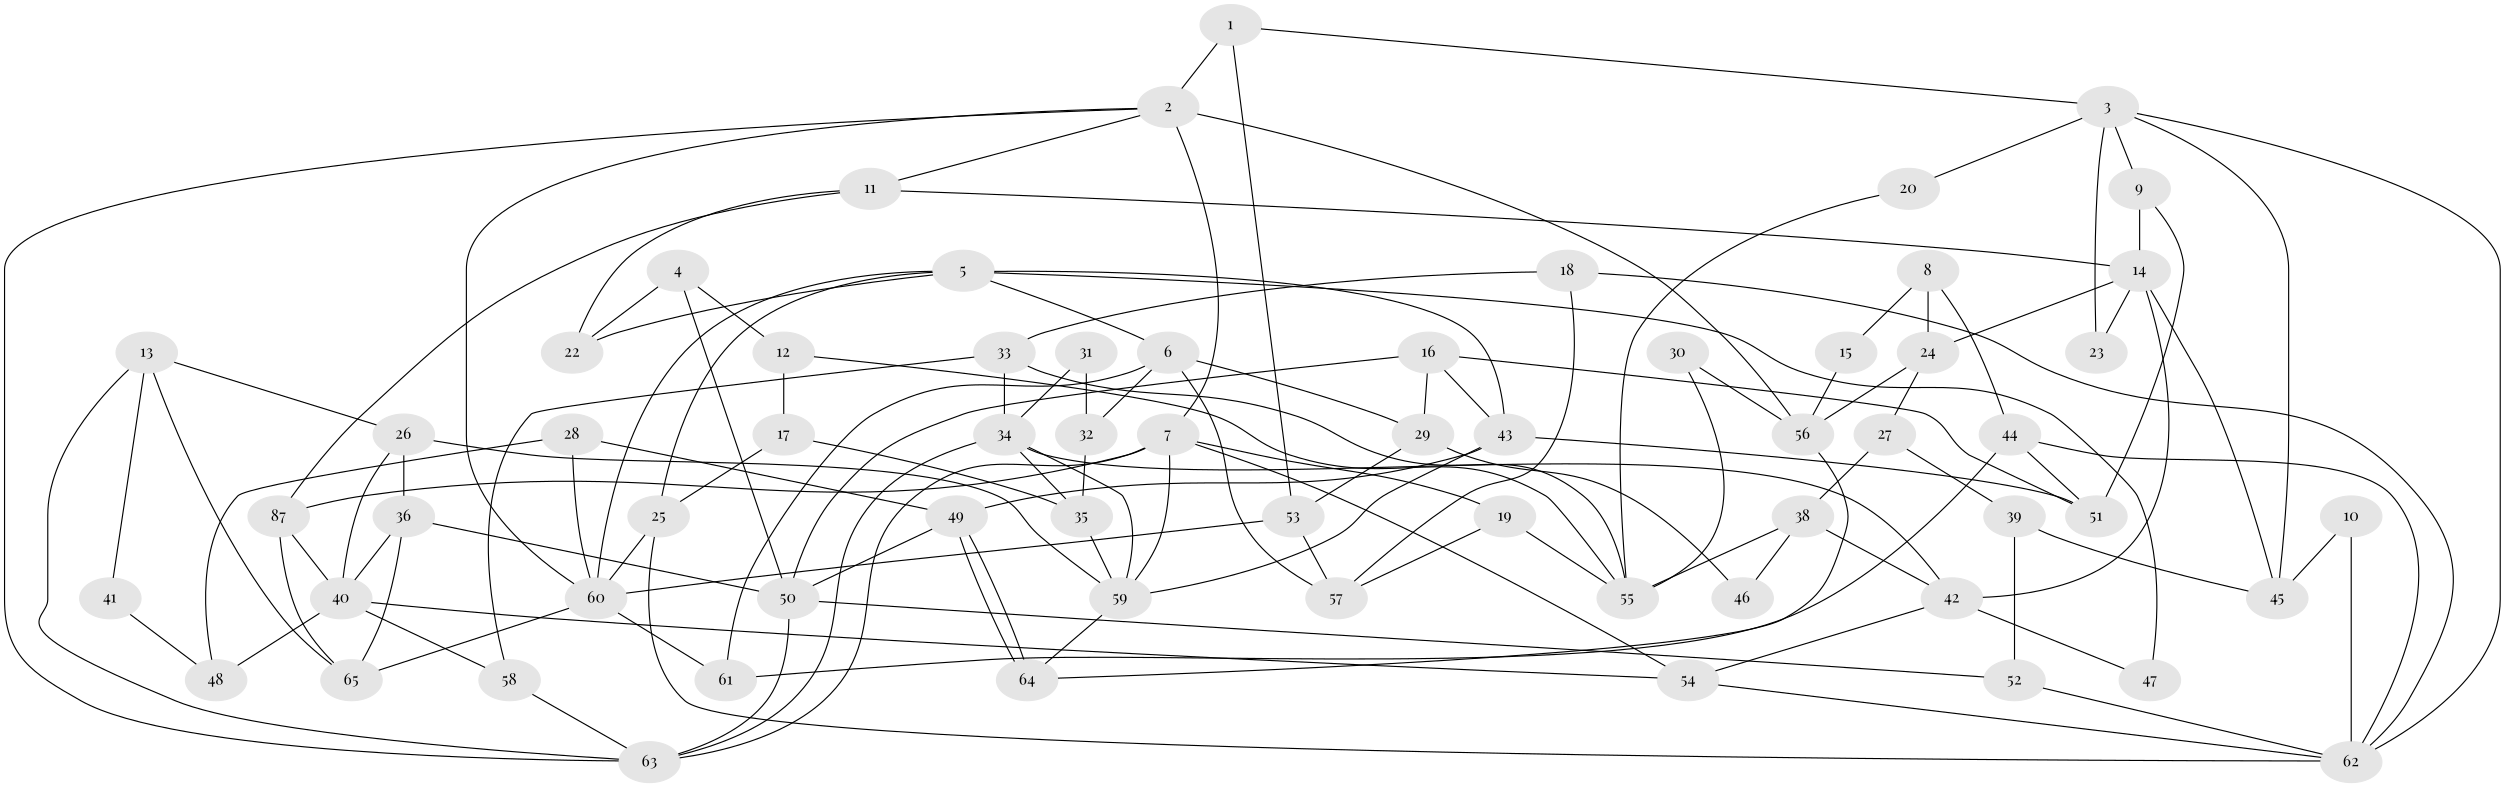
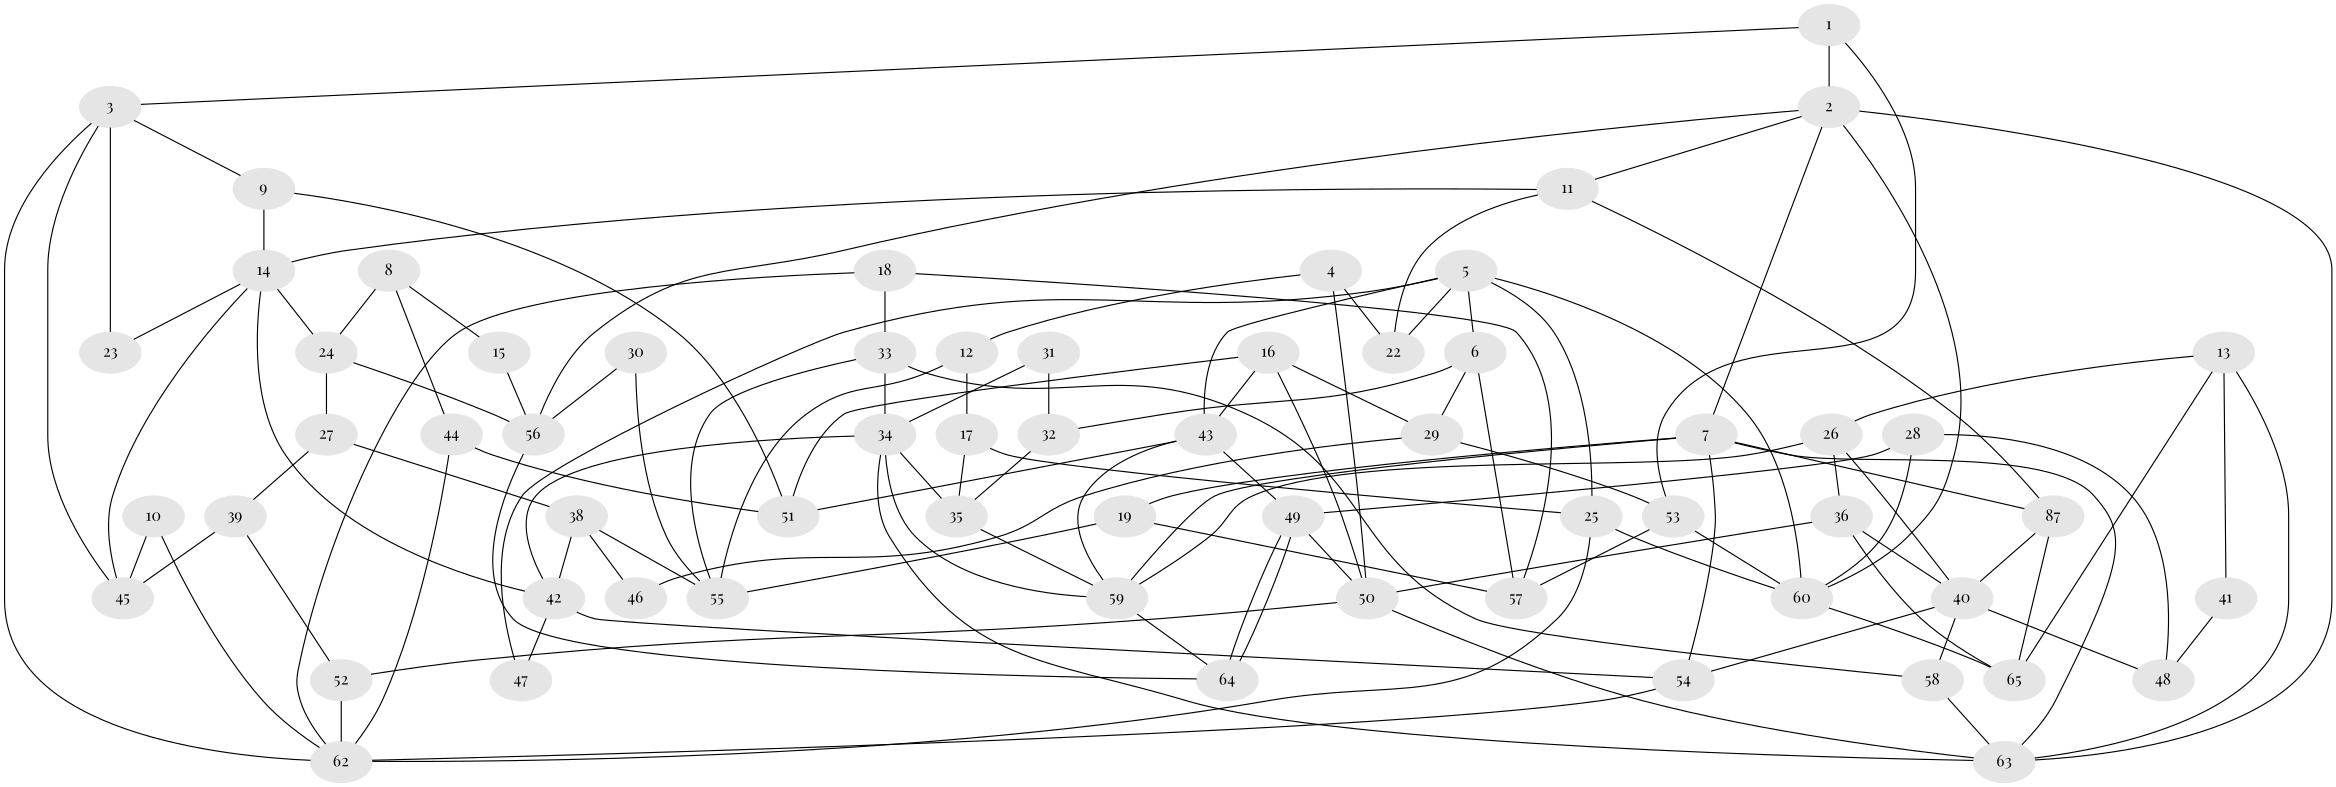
node "20": removed
node "61": removed
